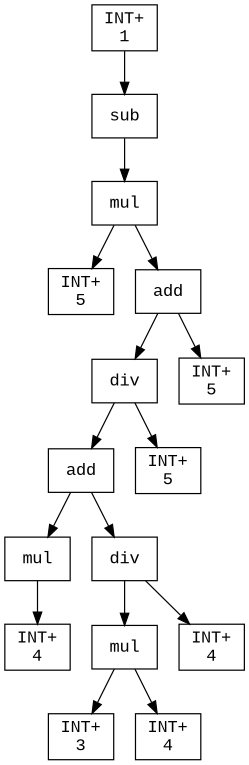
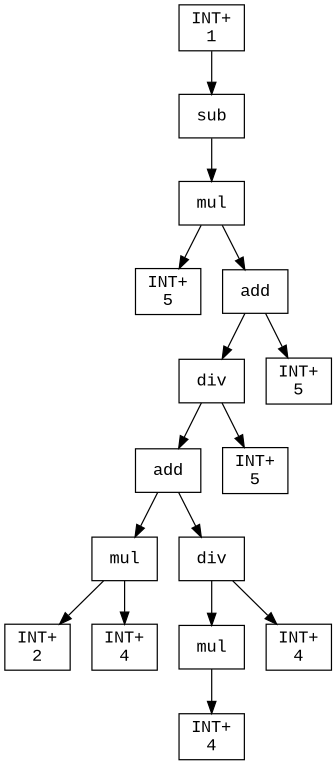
node "INT+ 2": added
node "INT+ 3": removed
